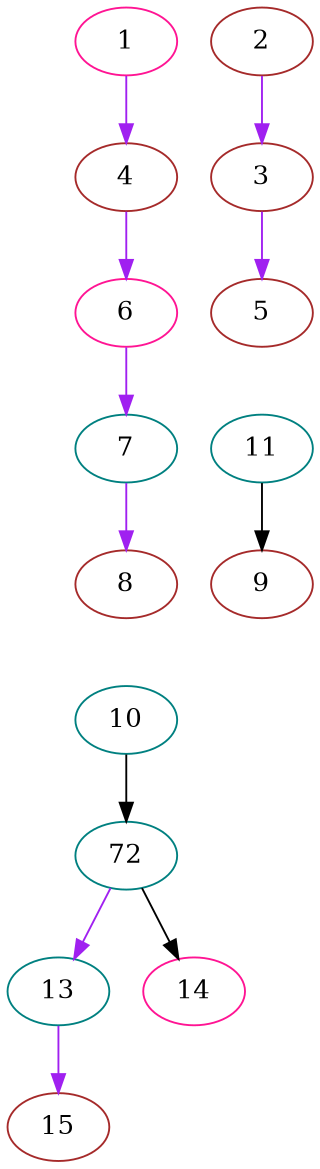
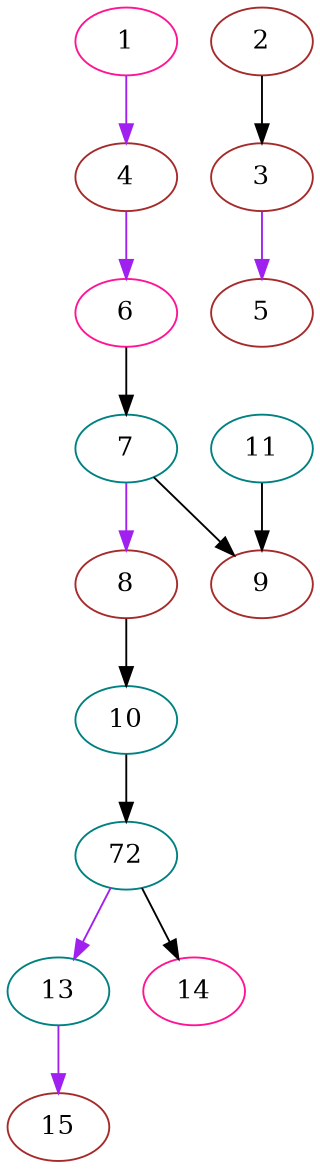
edge "2" -> "3": color purple -> black
edge "6" -> "7": color purple -> black
edge "7" -> "9": added
edge "8" -> "10": added
